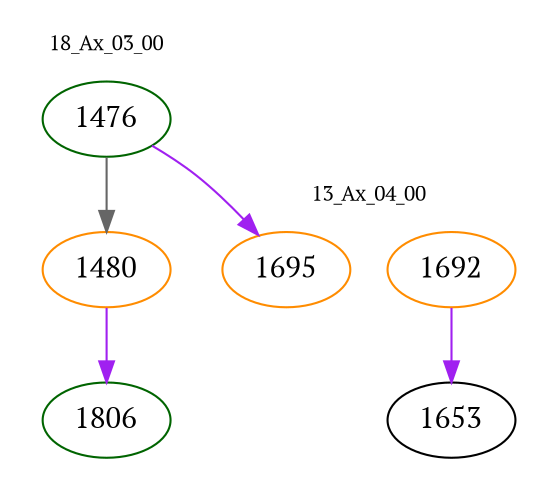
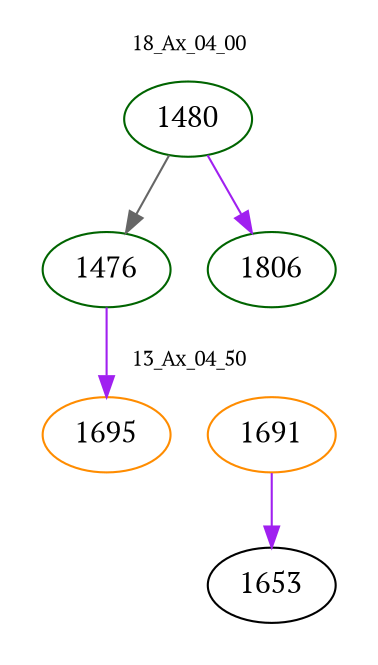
cluster "18_Ax_03_00": label "18_Ax_03_00" -> "18_Ax_04_00"
edge "1476" -> "1480": reversed
cluster "13_Ax_04_00": label "13_Ax_04_00" -> "13_Ax_04_50"
node "1480": color darkorange -> darkgreen
node "1692": label "1692" -> "1691"
